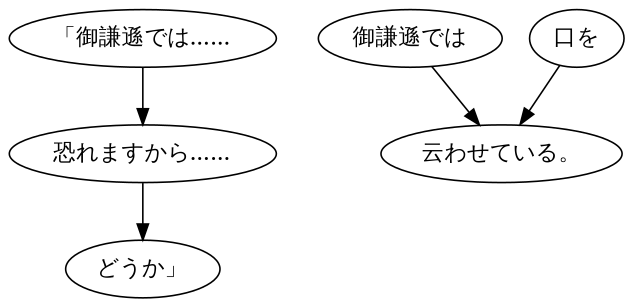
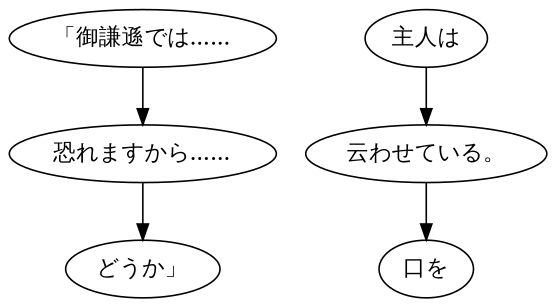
node "御謙遜では": label "御謙遜では" -> "主人は"
edge "口を" -> "云わせている。": reversed
